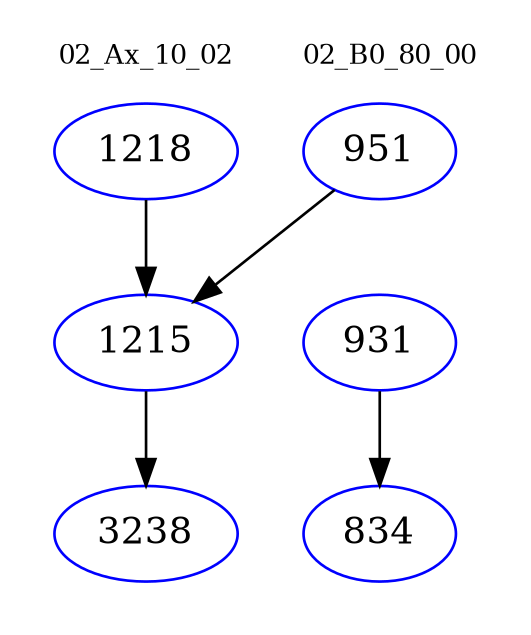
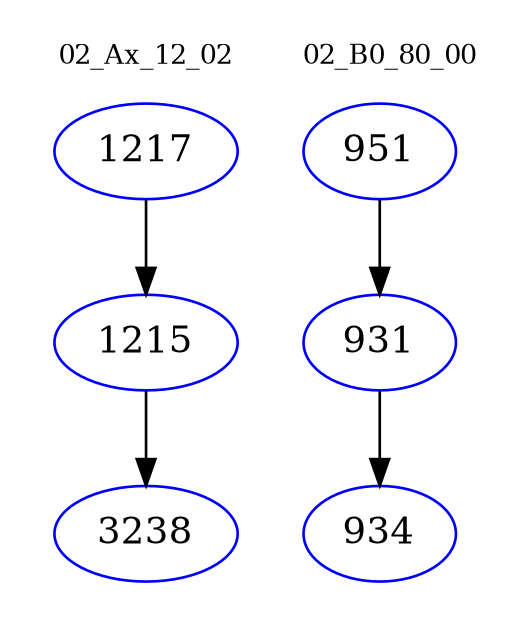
cluster "02_Ax_10_02": label "02_Ax_10_02" -> "02_Ax_12_02"
node "1218": label "1218" -> "1217"
edge "951" -> "1215": now "951" -> "931"
node "834": label "834" -> "934"
